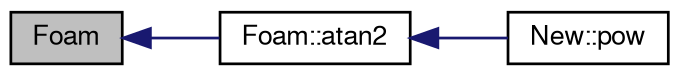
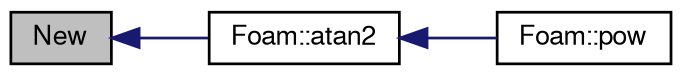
node "Foam": label "Foam" -> "New"
node "New::pow": label "New::pow" -> "Foam::pow"
